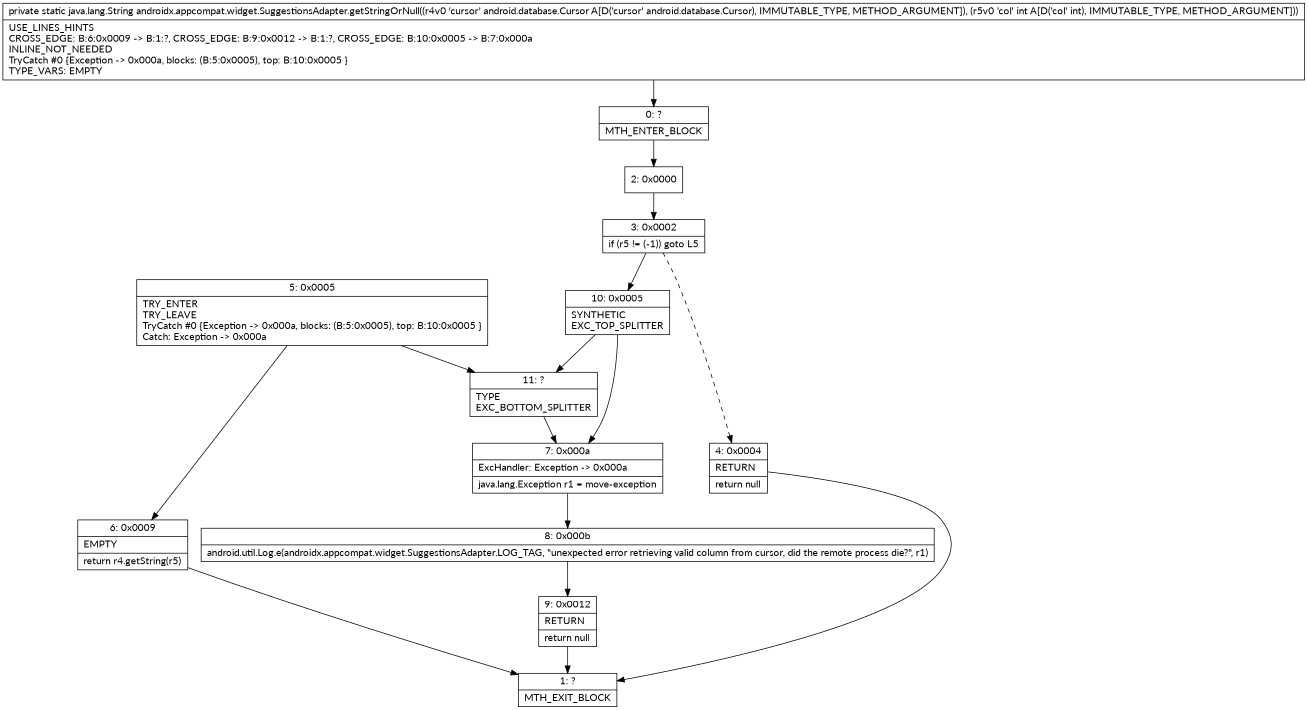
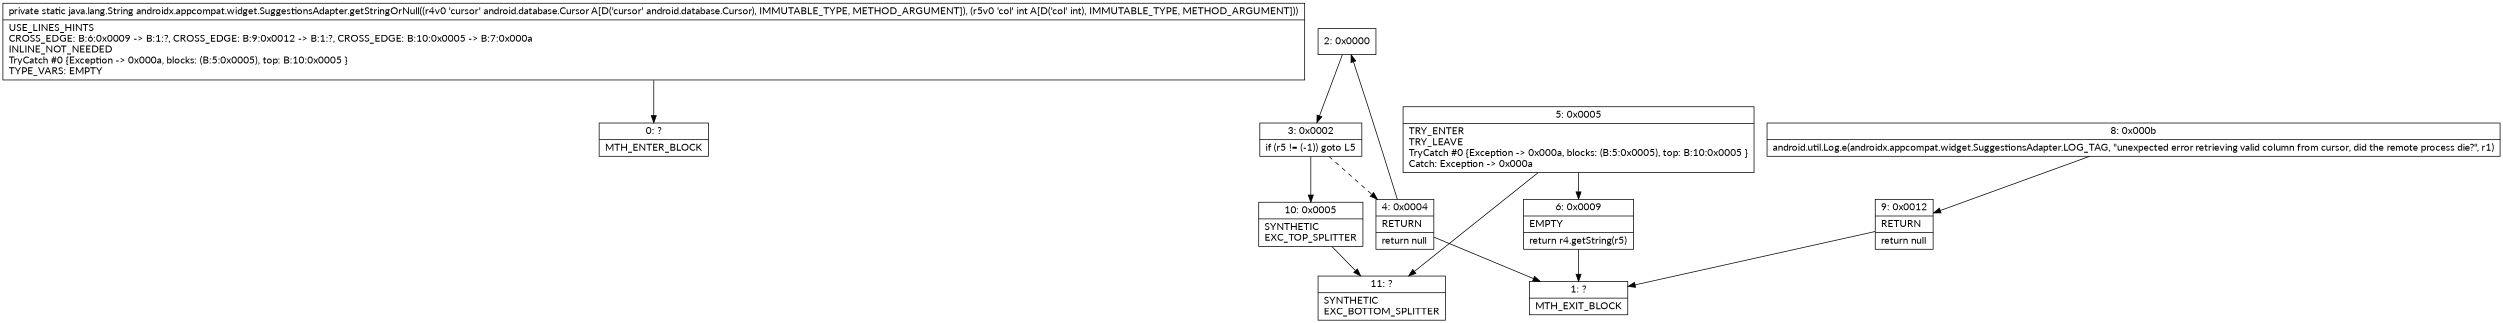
edge "0: ?" -> "2: 0x0000": now "4: 0x0004" -> "2: 0x0000"
node "11: ?": text "TYPE" -> "SYNTHETIC"
node "7: 0x000a": removed
